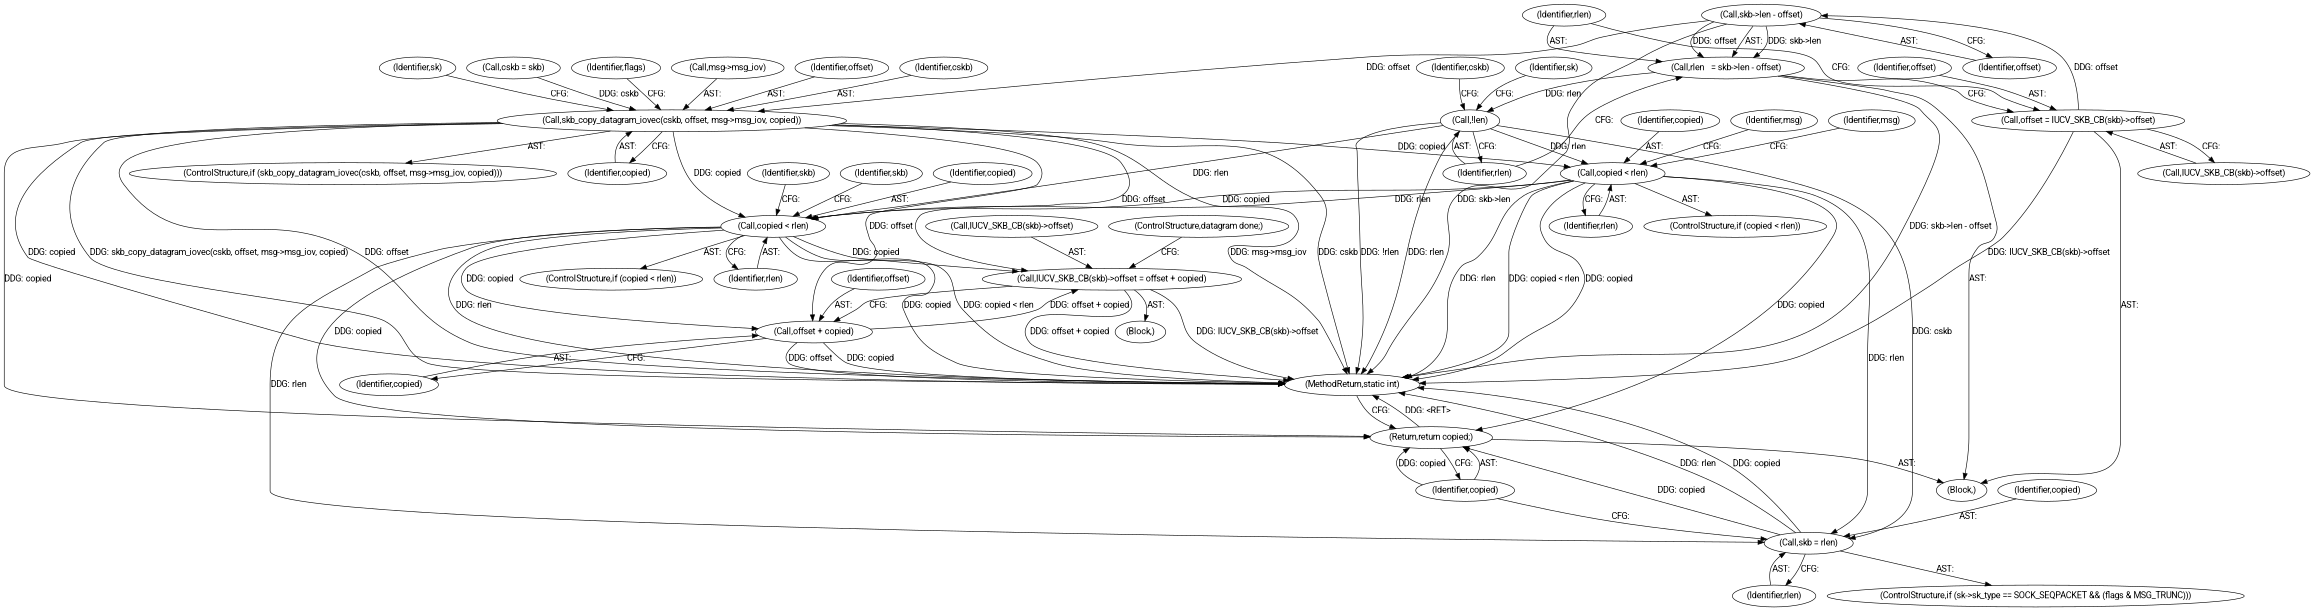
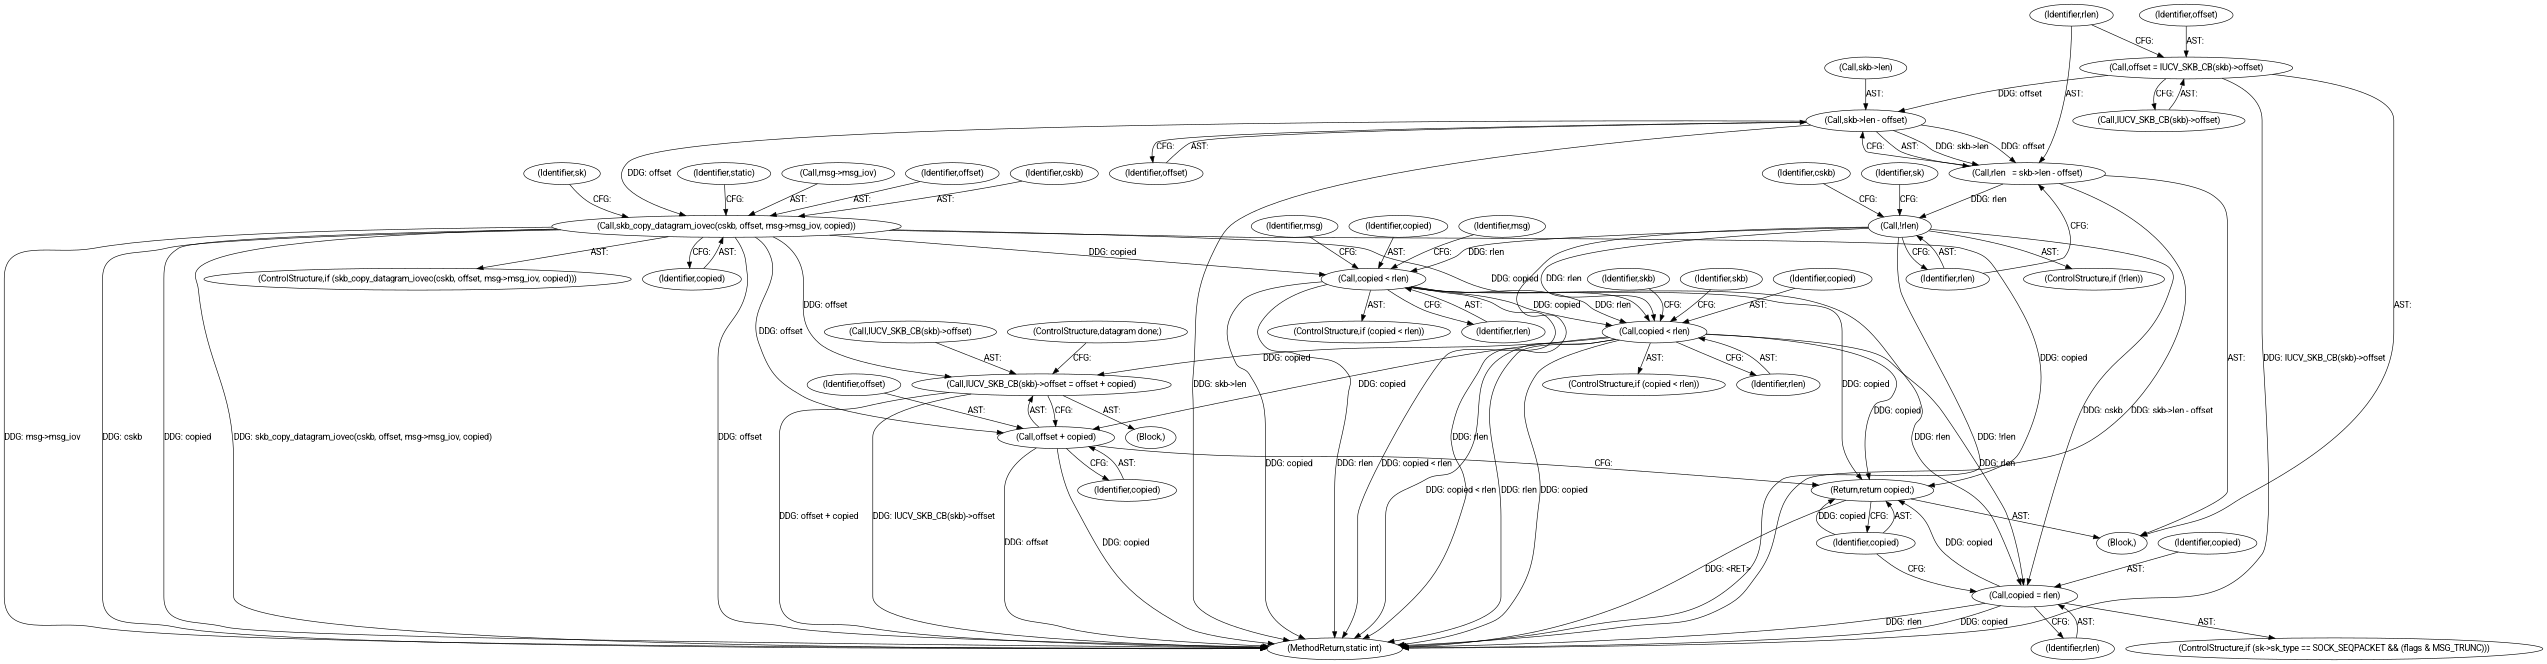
node "(Call,cskb = skb)": removed
node "(Identifier,flags)": label "(Identifier,flags)" -> "(Identifier,static)"
node "(Call,skb->len)": added
edge "(Call,rlen   = skb->len - offset)" -> "(Call,offset = IUCV_SKB_CB(skb)->offset)": now "(Call,rlen   = skb->len - offset)" -> "(Call,skb->len - offset)"
node "(Call,!len)": label "(Call,!len)" -> "(Call,!rlen)"
node "(ControlStructure,if (!rlen))": added
edge "(Call,offset + copied)" -> "(Call,IUCV_SKB_CB(skb)->offset = offset + copied)": label "DDG: offset + copied" -> "AST: "
edge "(MethodReturn,static int)" -> "(Return,return copied;)": now "(Call,offset + copied)" -> "(Return,return copied;)"
node "(Call,skb = rlen)": label "(Call,skb = rlen)" -> "(Call,copied = rlen)"
